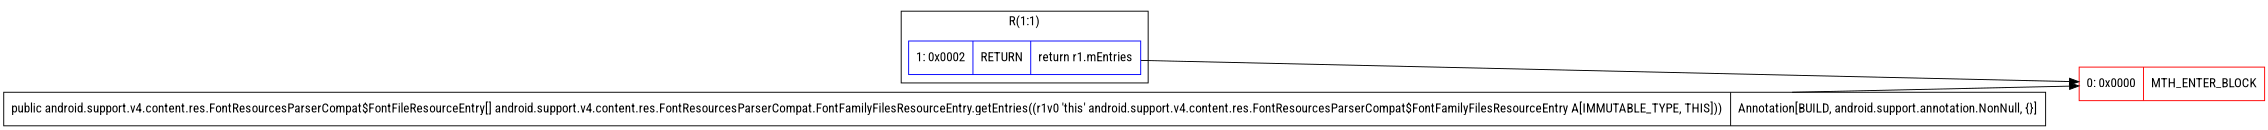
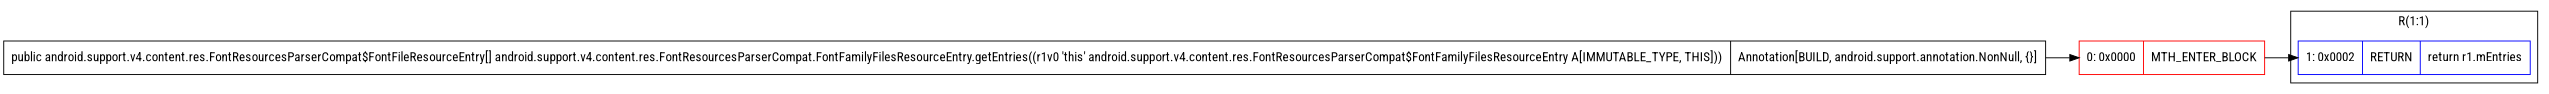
edge "1: 0x0002" -> "0: 0x0000": reversed
